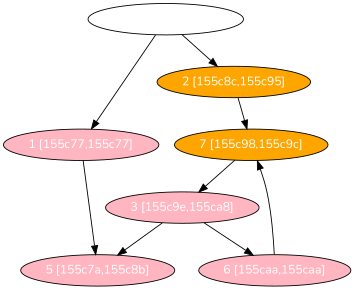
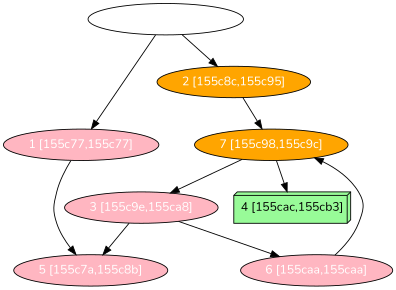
node "4 [155cac,155cb3]": added
